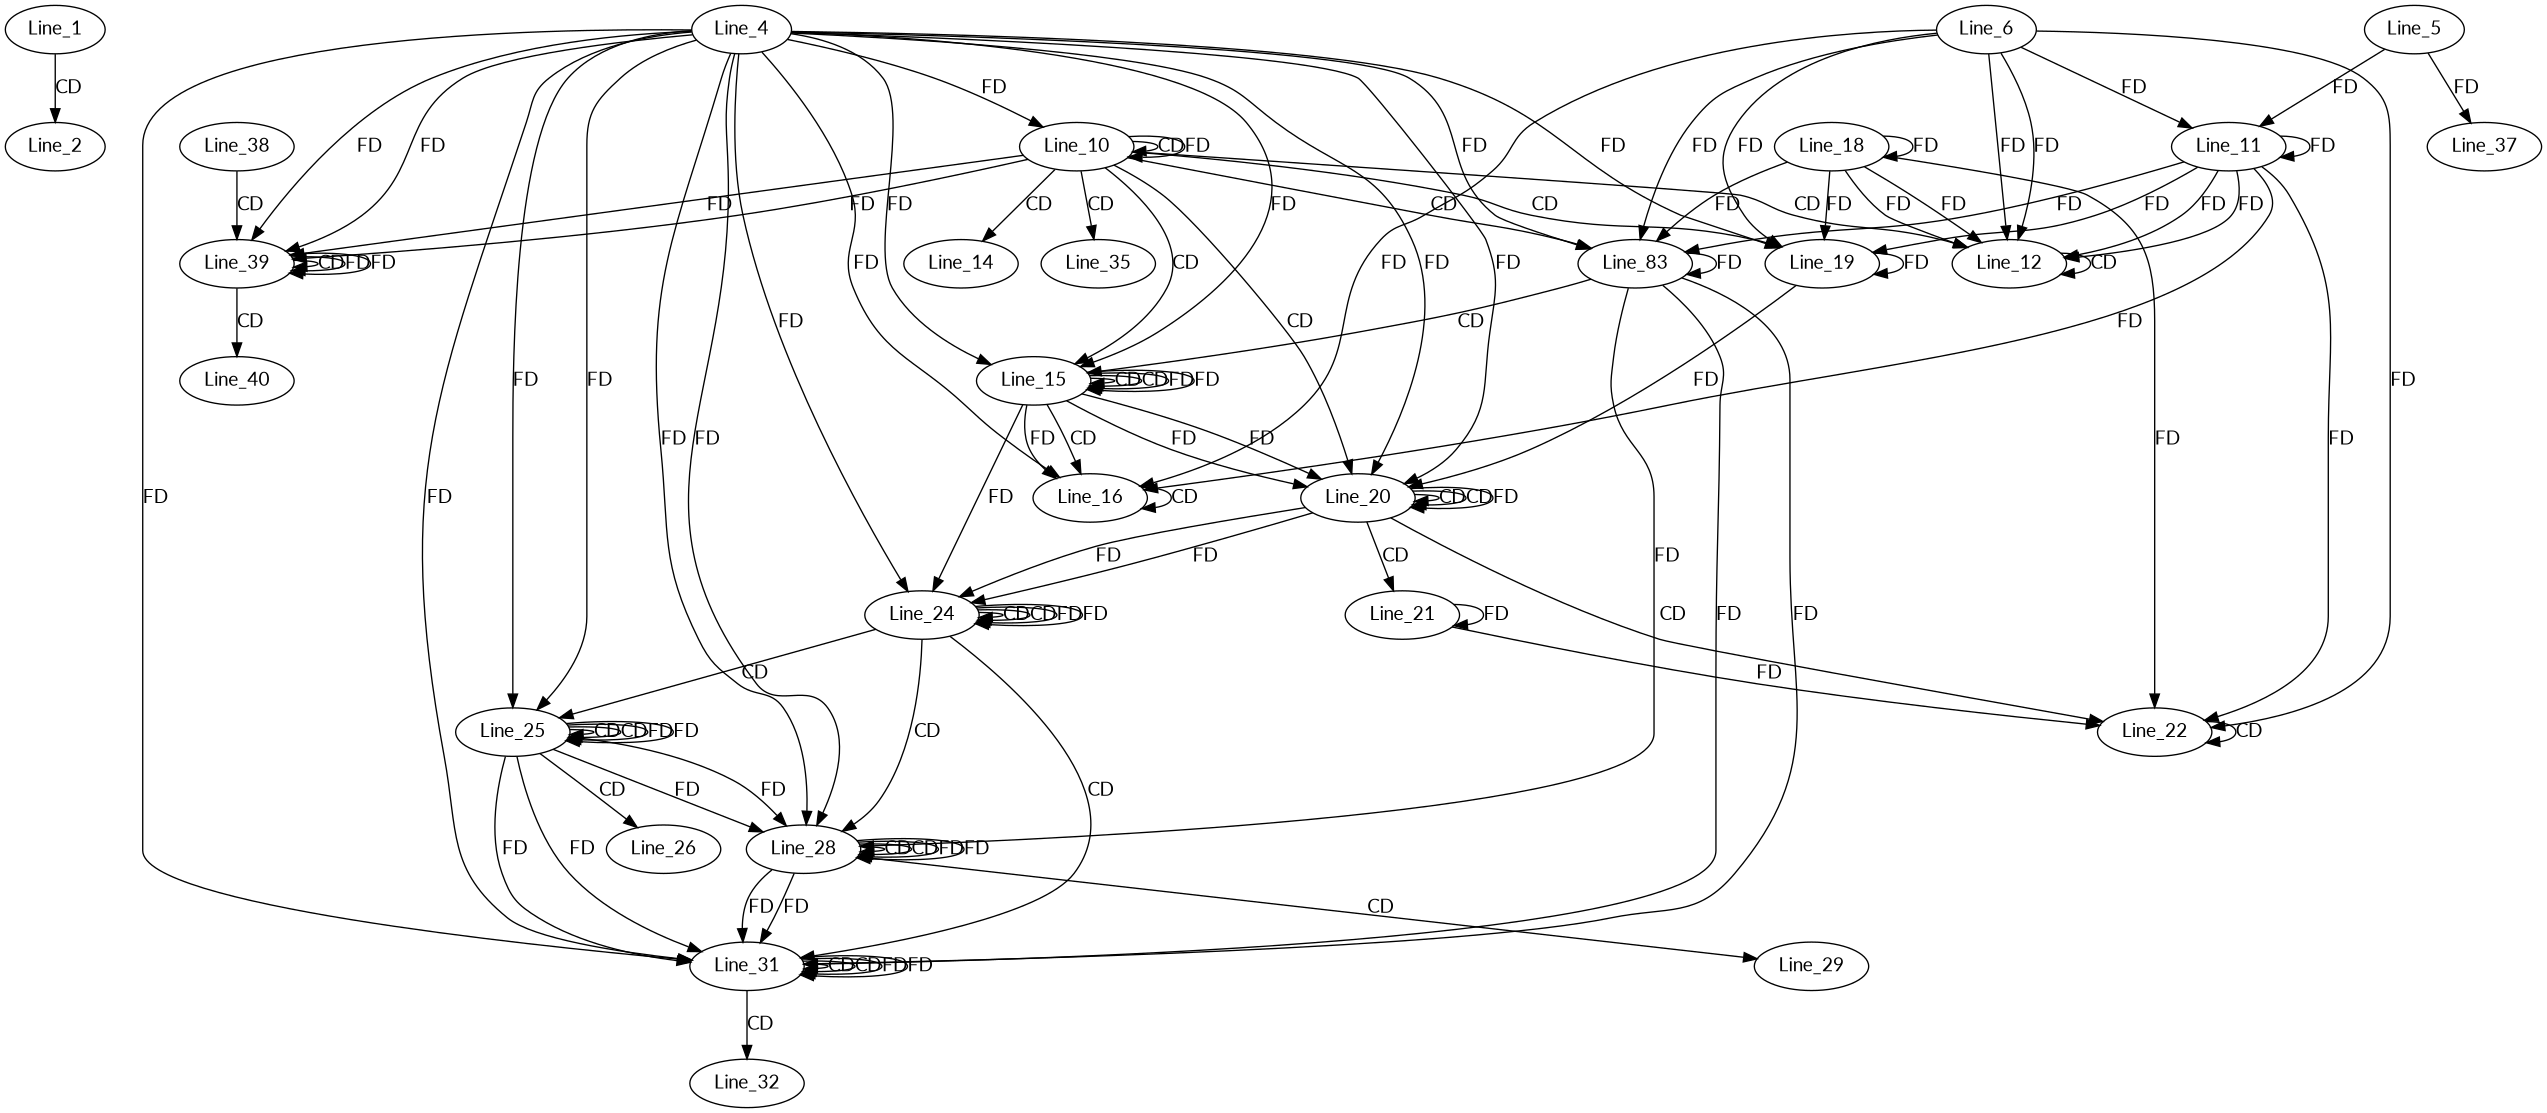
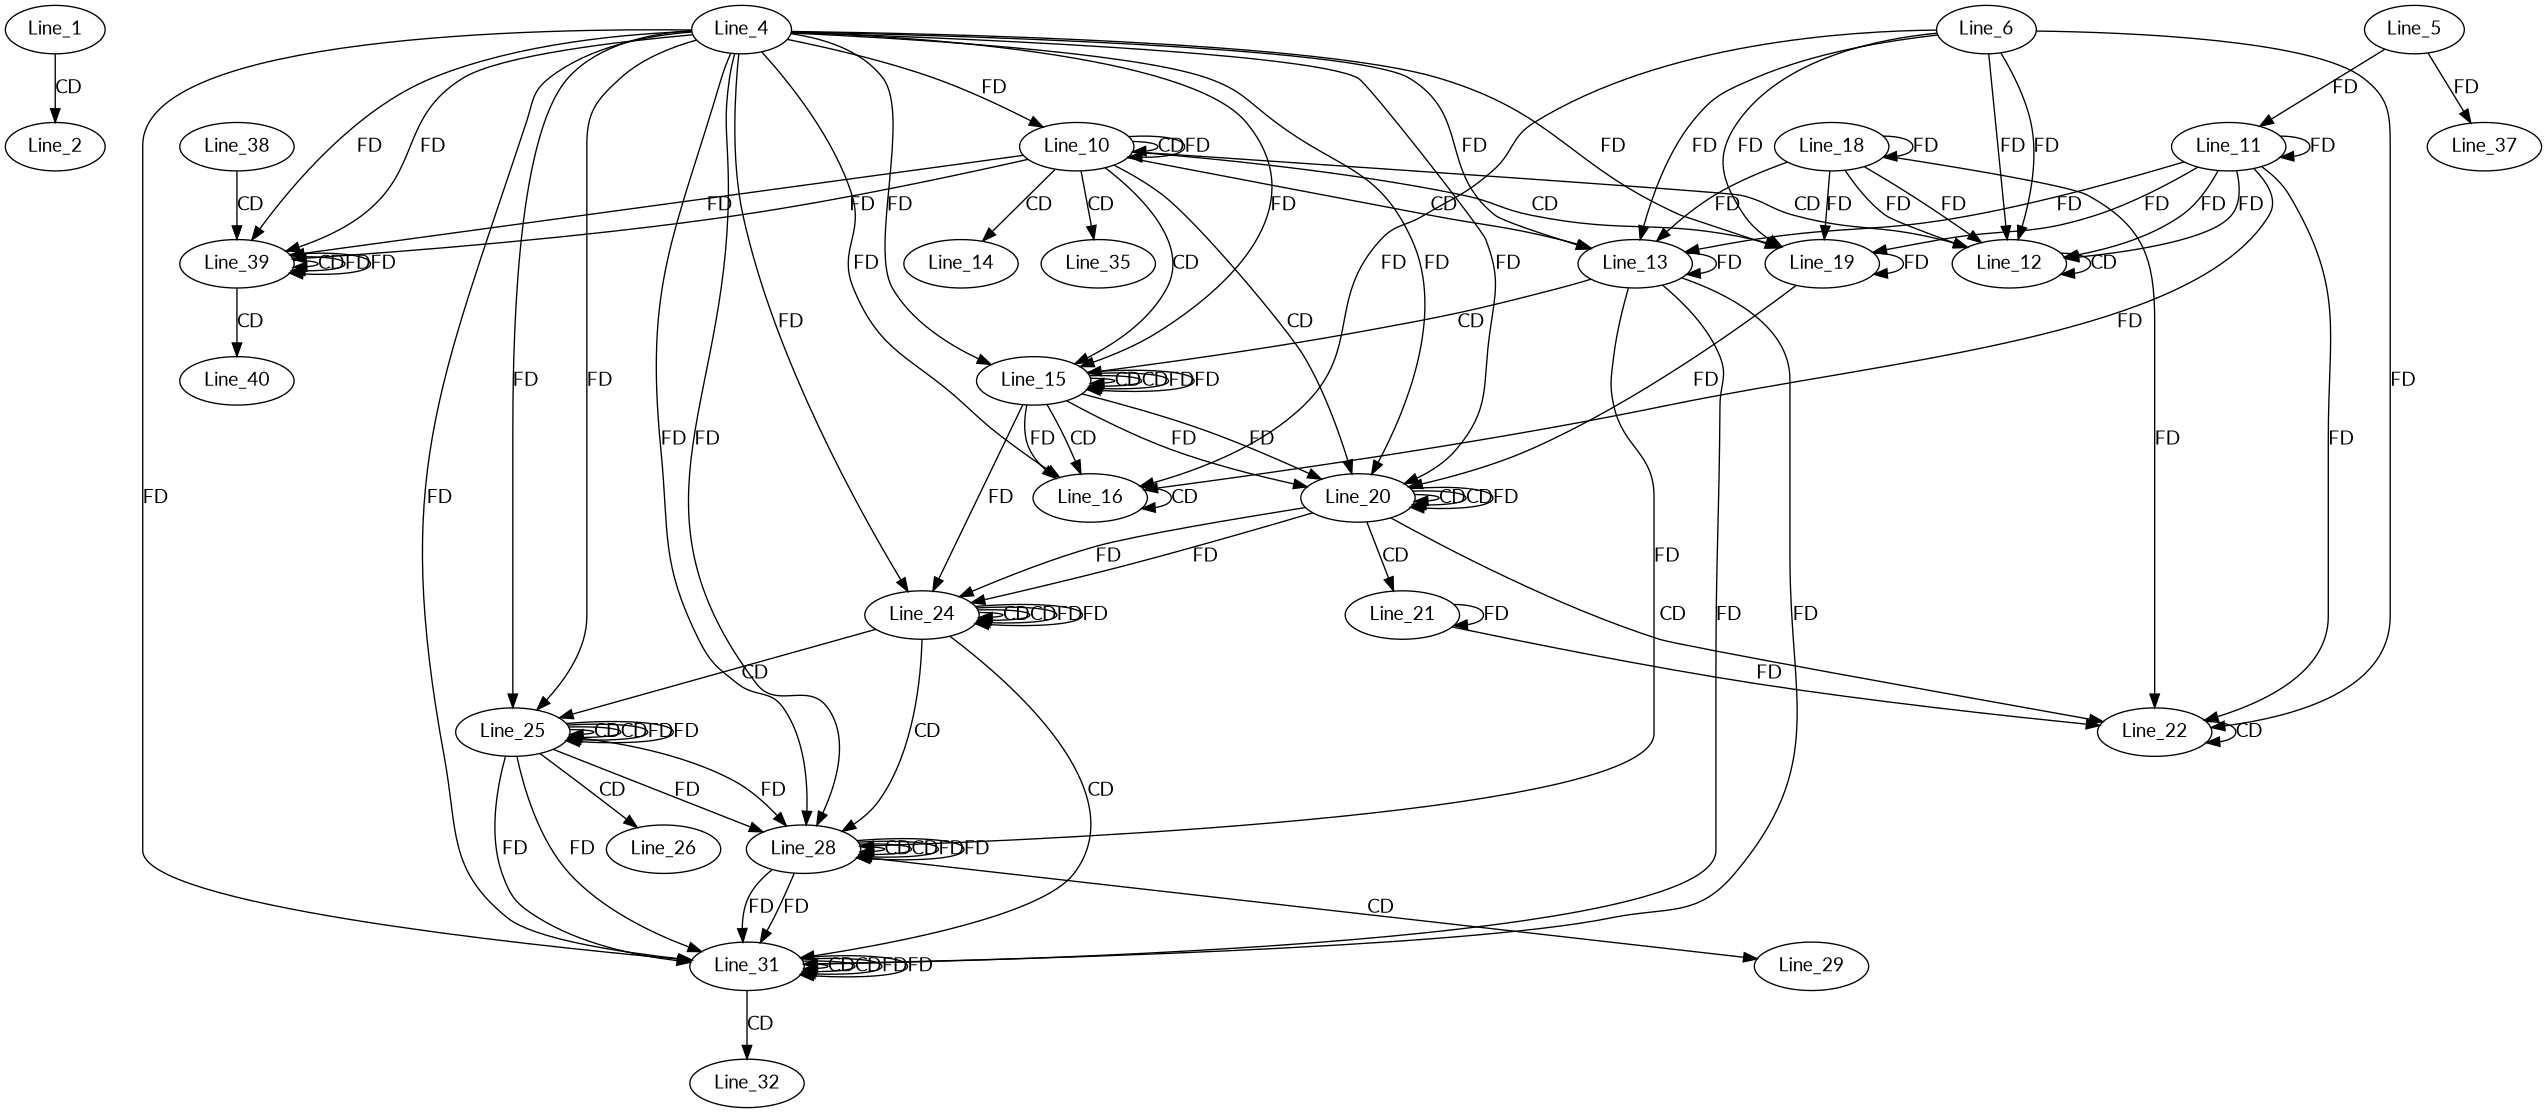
edge "Line_6" -> "Line_11": removed, label "FD"
node "Line_83": label "Line_83" -> "Line_13"
